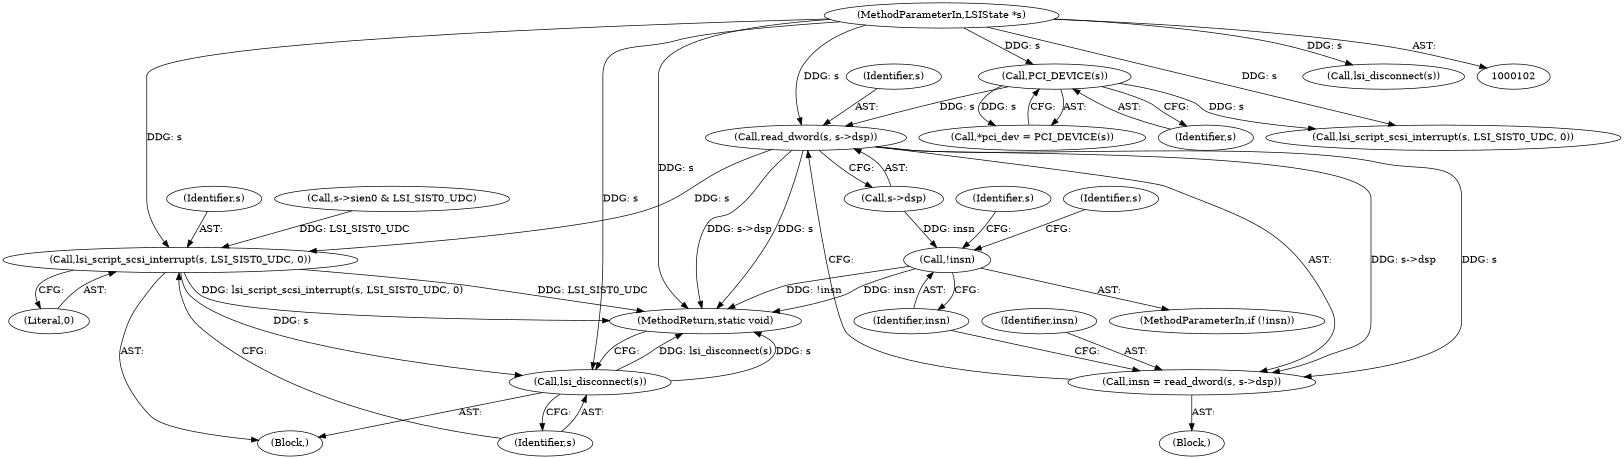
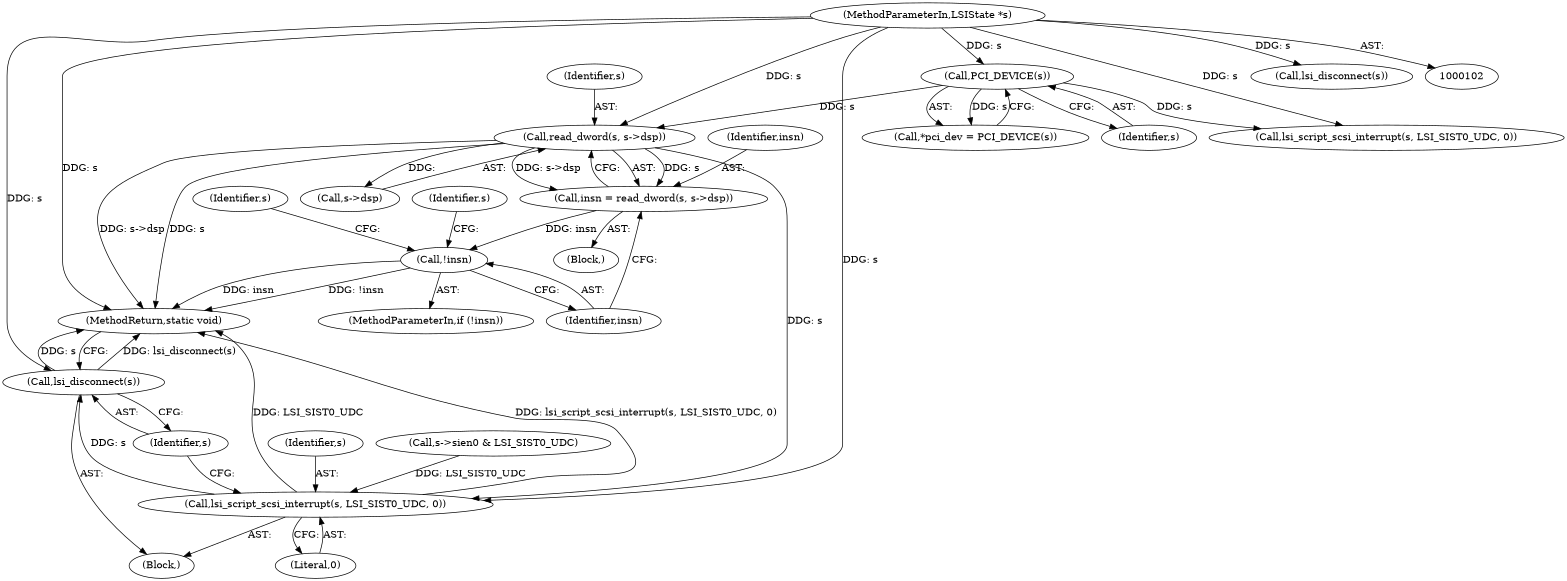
edge "(Call,read_dword(s, s->dsp))" -> "(Call,s->dsp)": label "CFG: " -> "DDG: "
edge "(Call,s->dsp)" -> "(Call,!insn)": now "(Call,insn = read_dword(s, s->dsp))" -> "(Call,!insn)"
